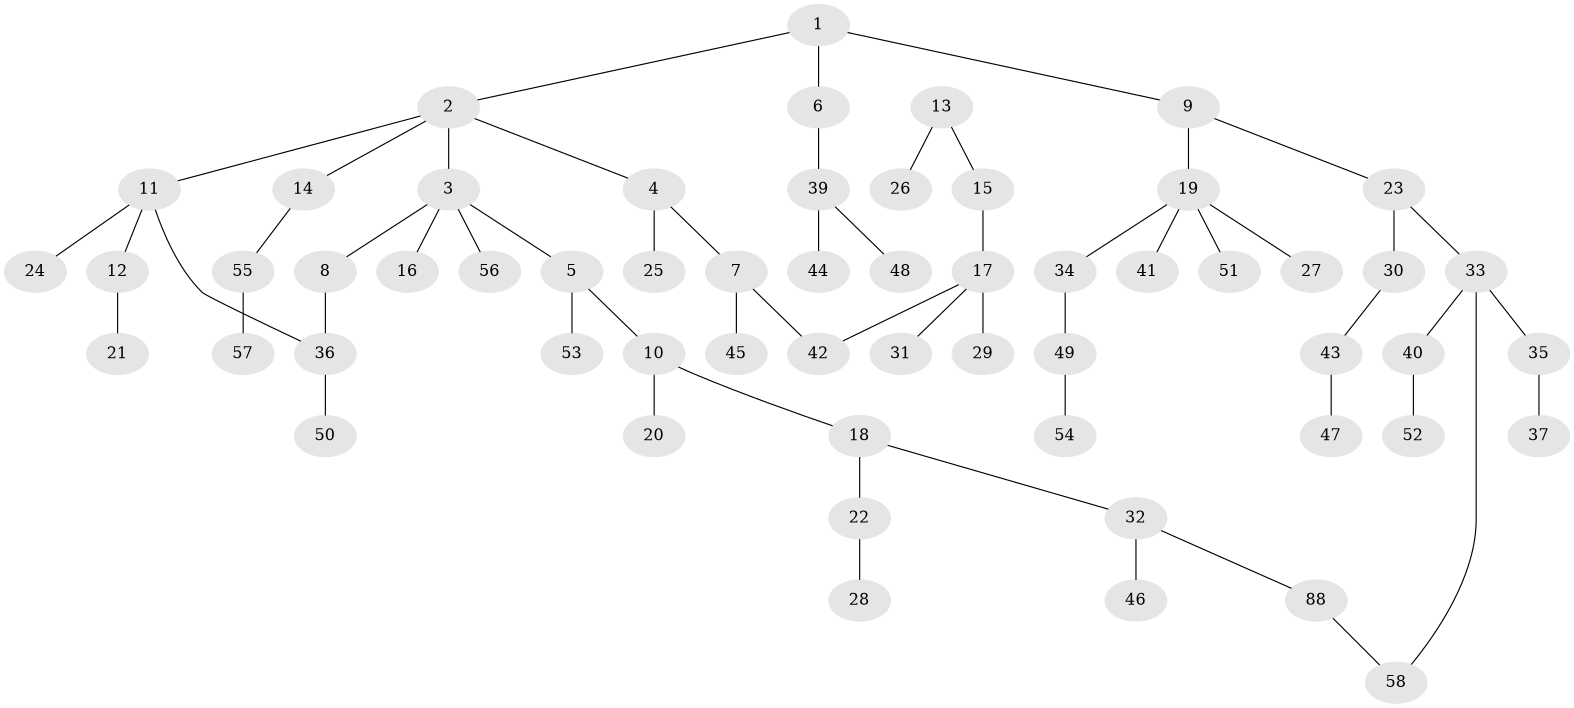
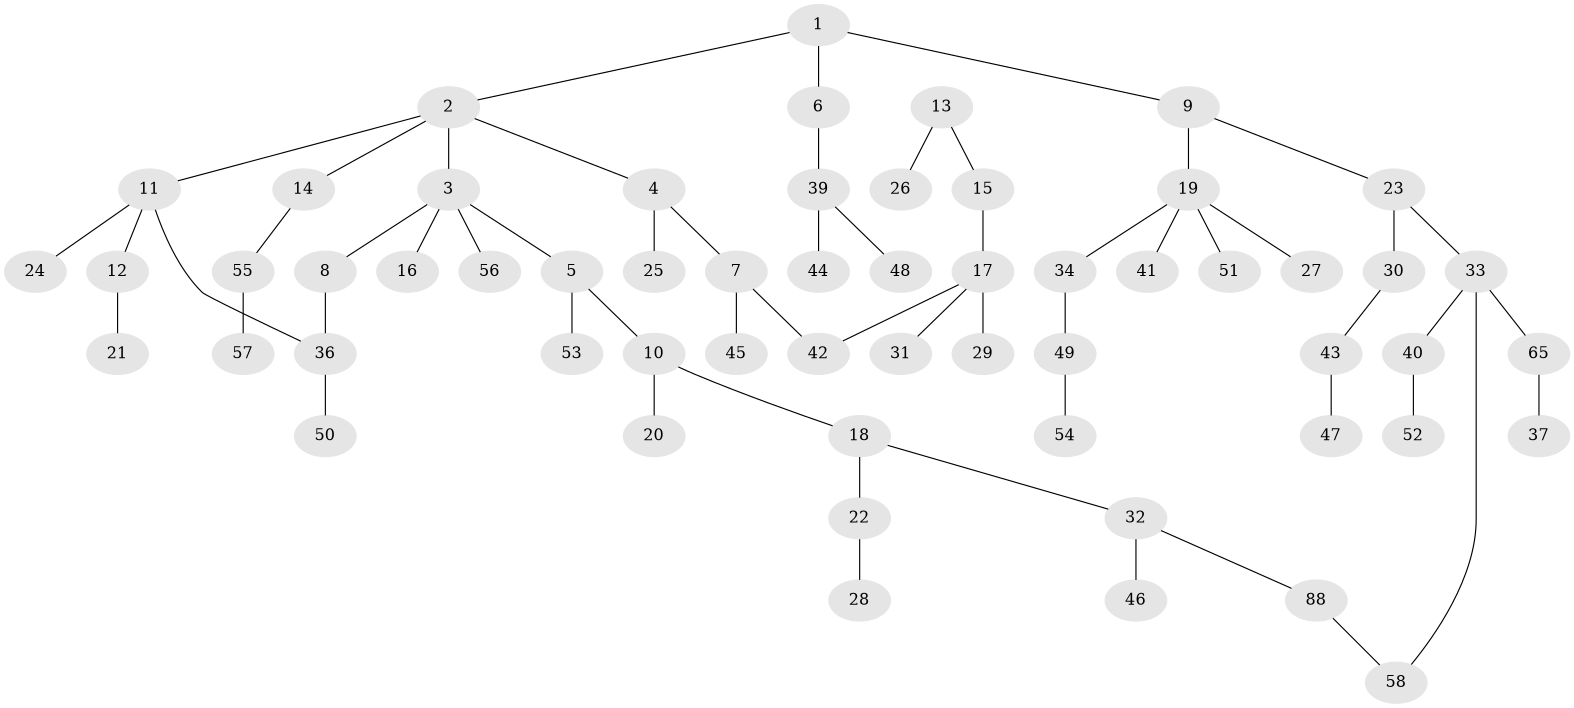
node "35": label "35" -> "65"
